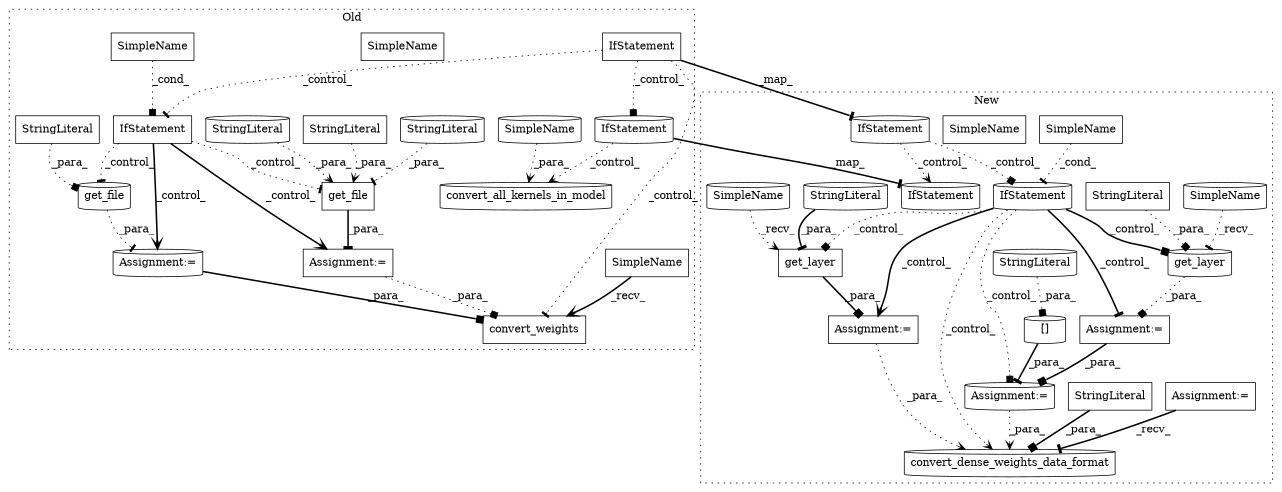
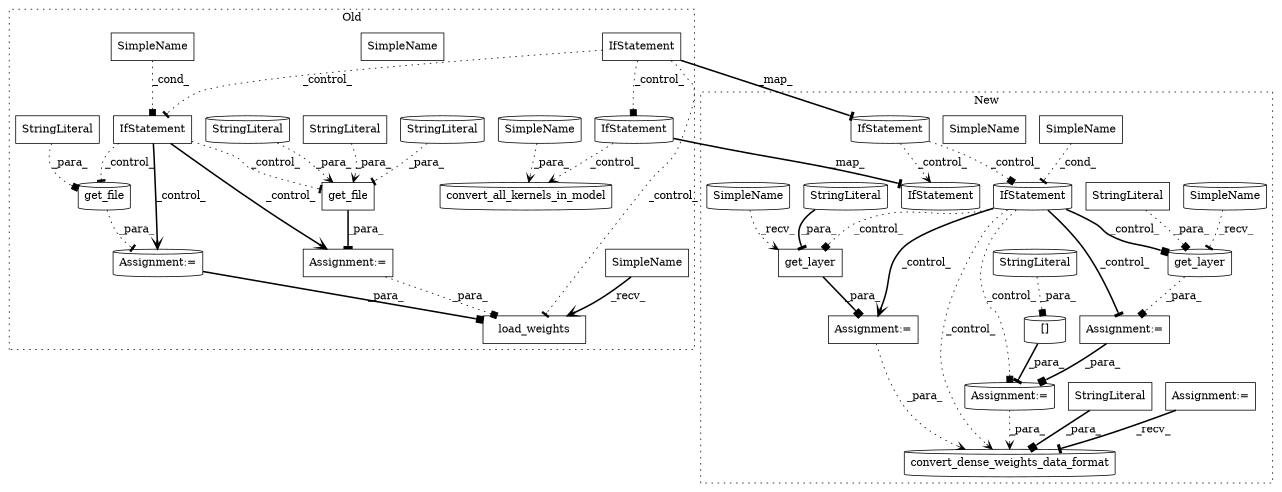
node "convert_weights": label "convert_weights" -> "load_weights"
